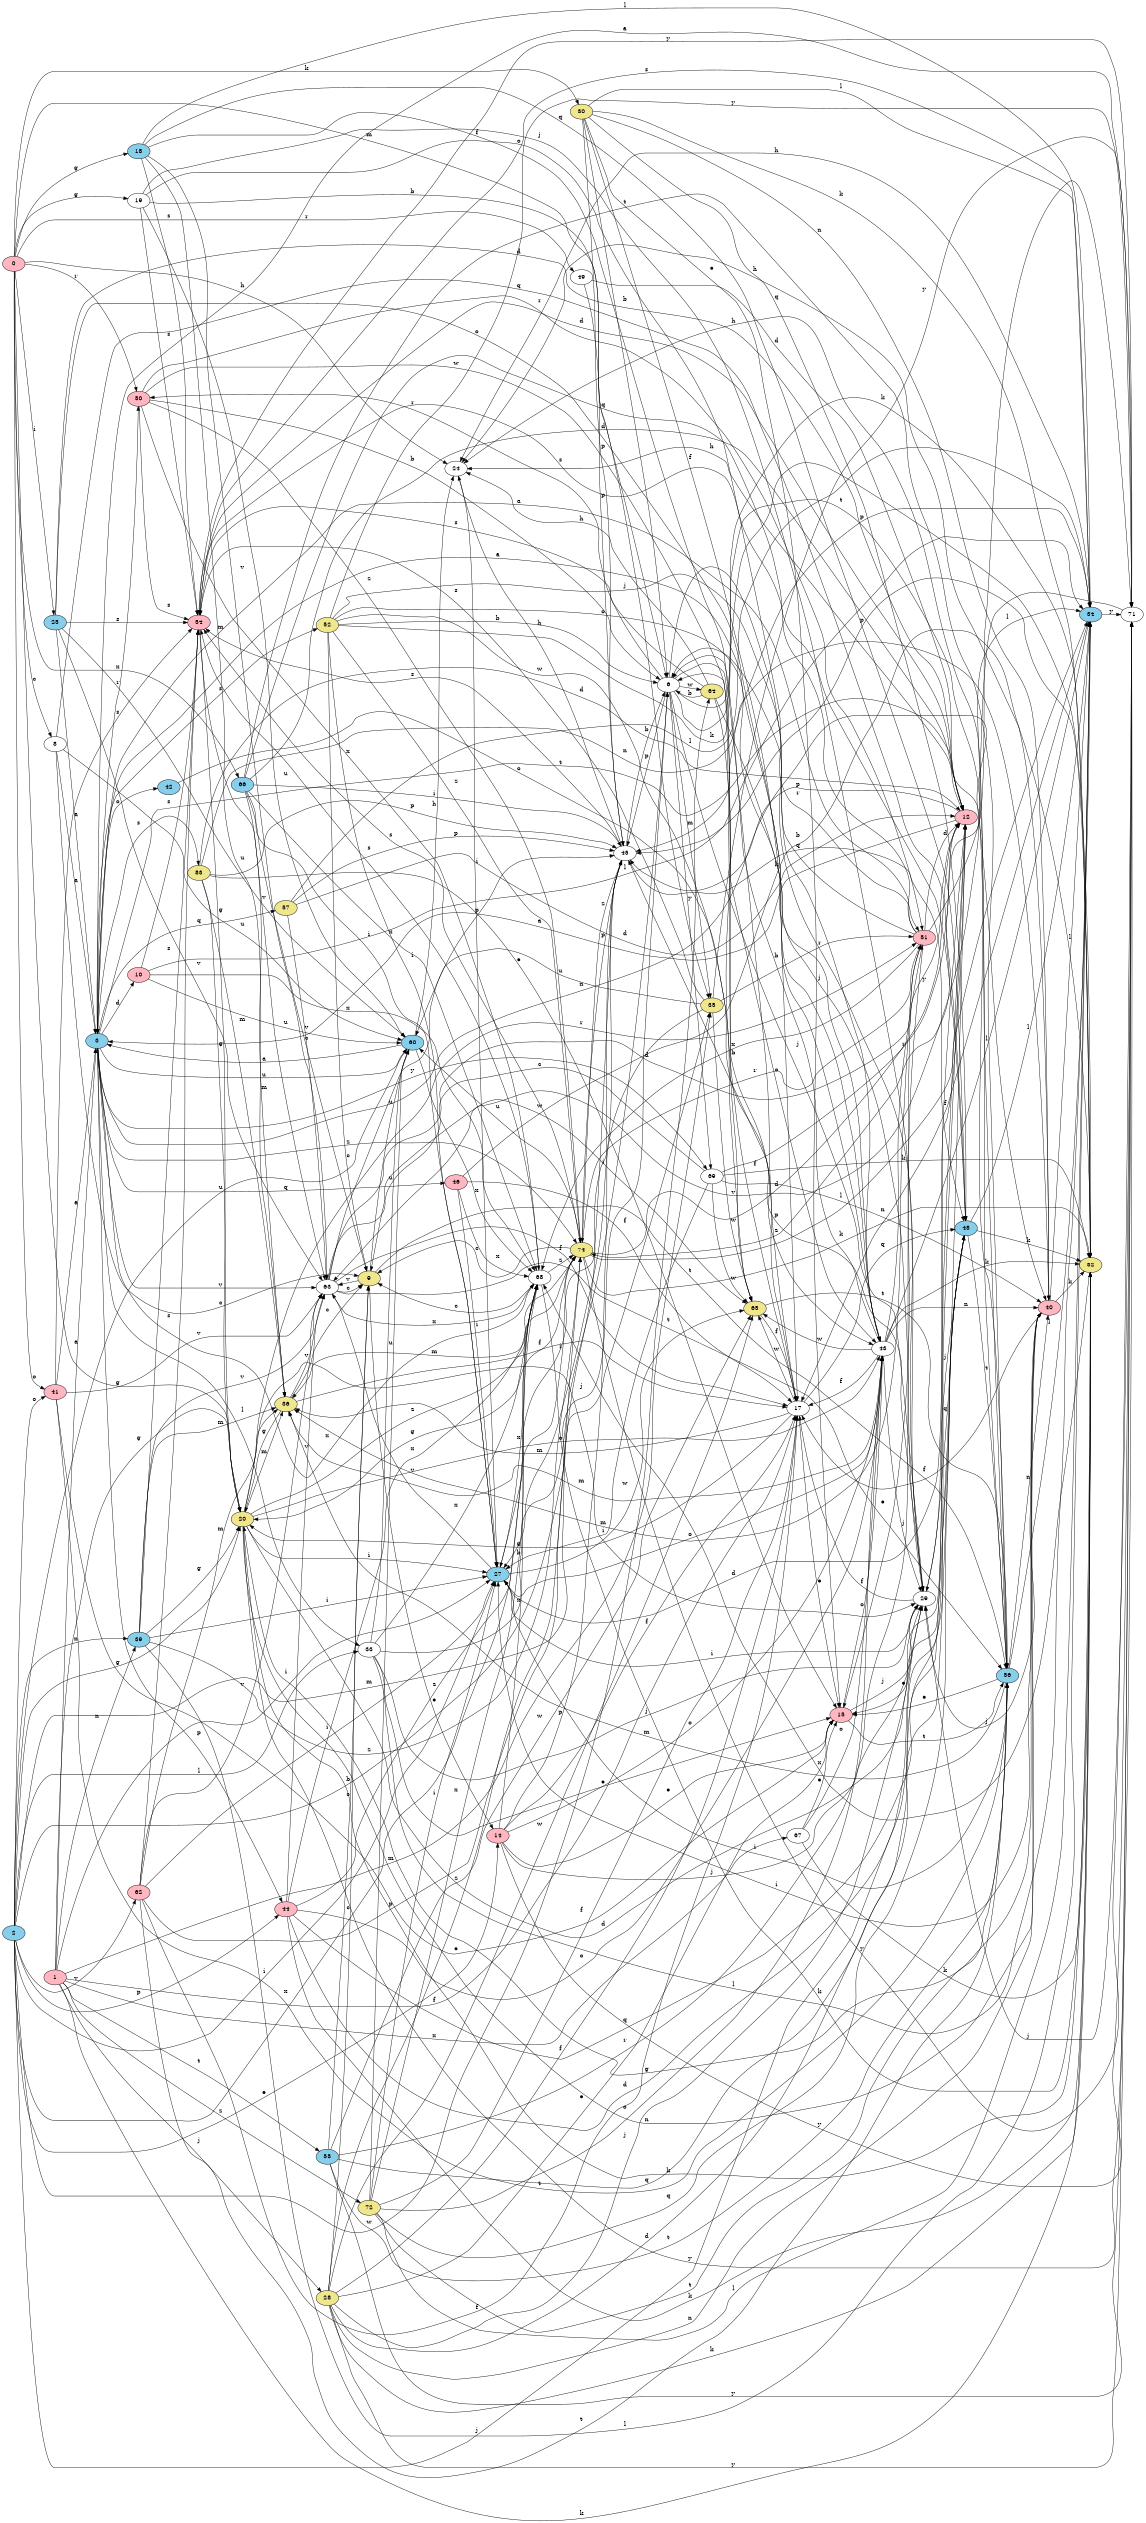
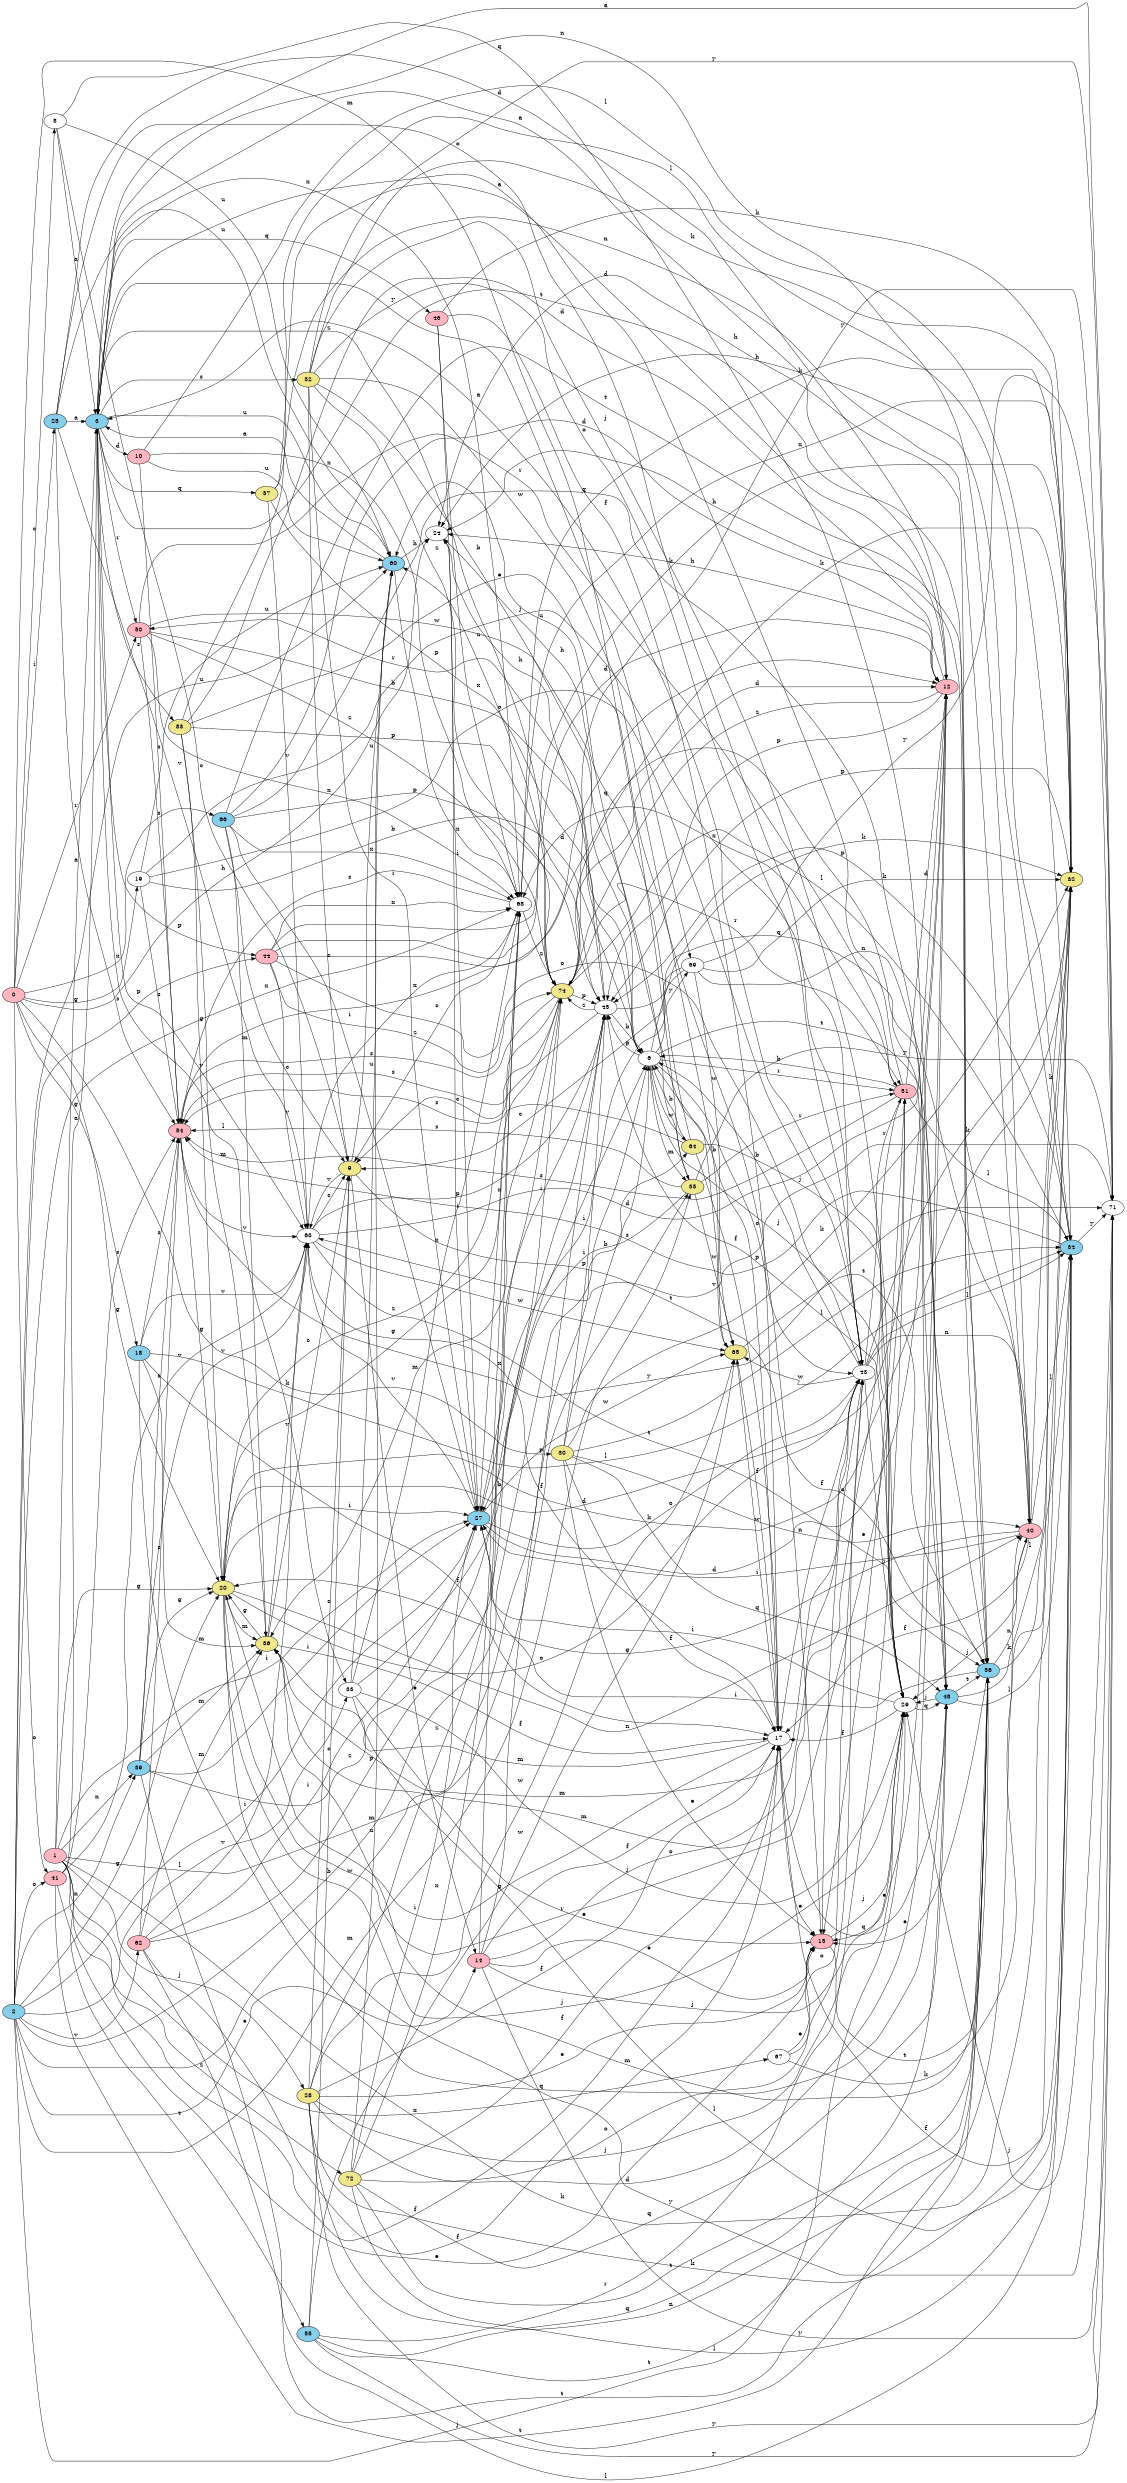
node "49": removed
node "42": removed
edge "66" -> "45": label "i" -> "p"
